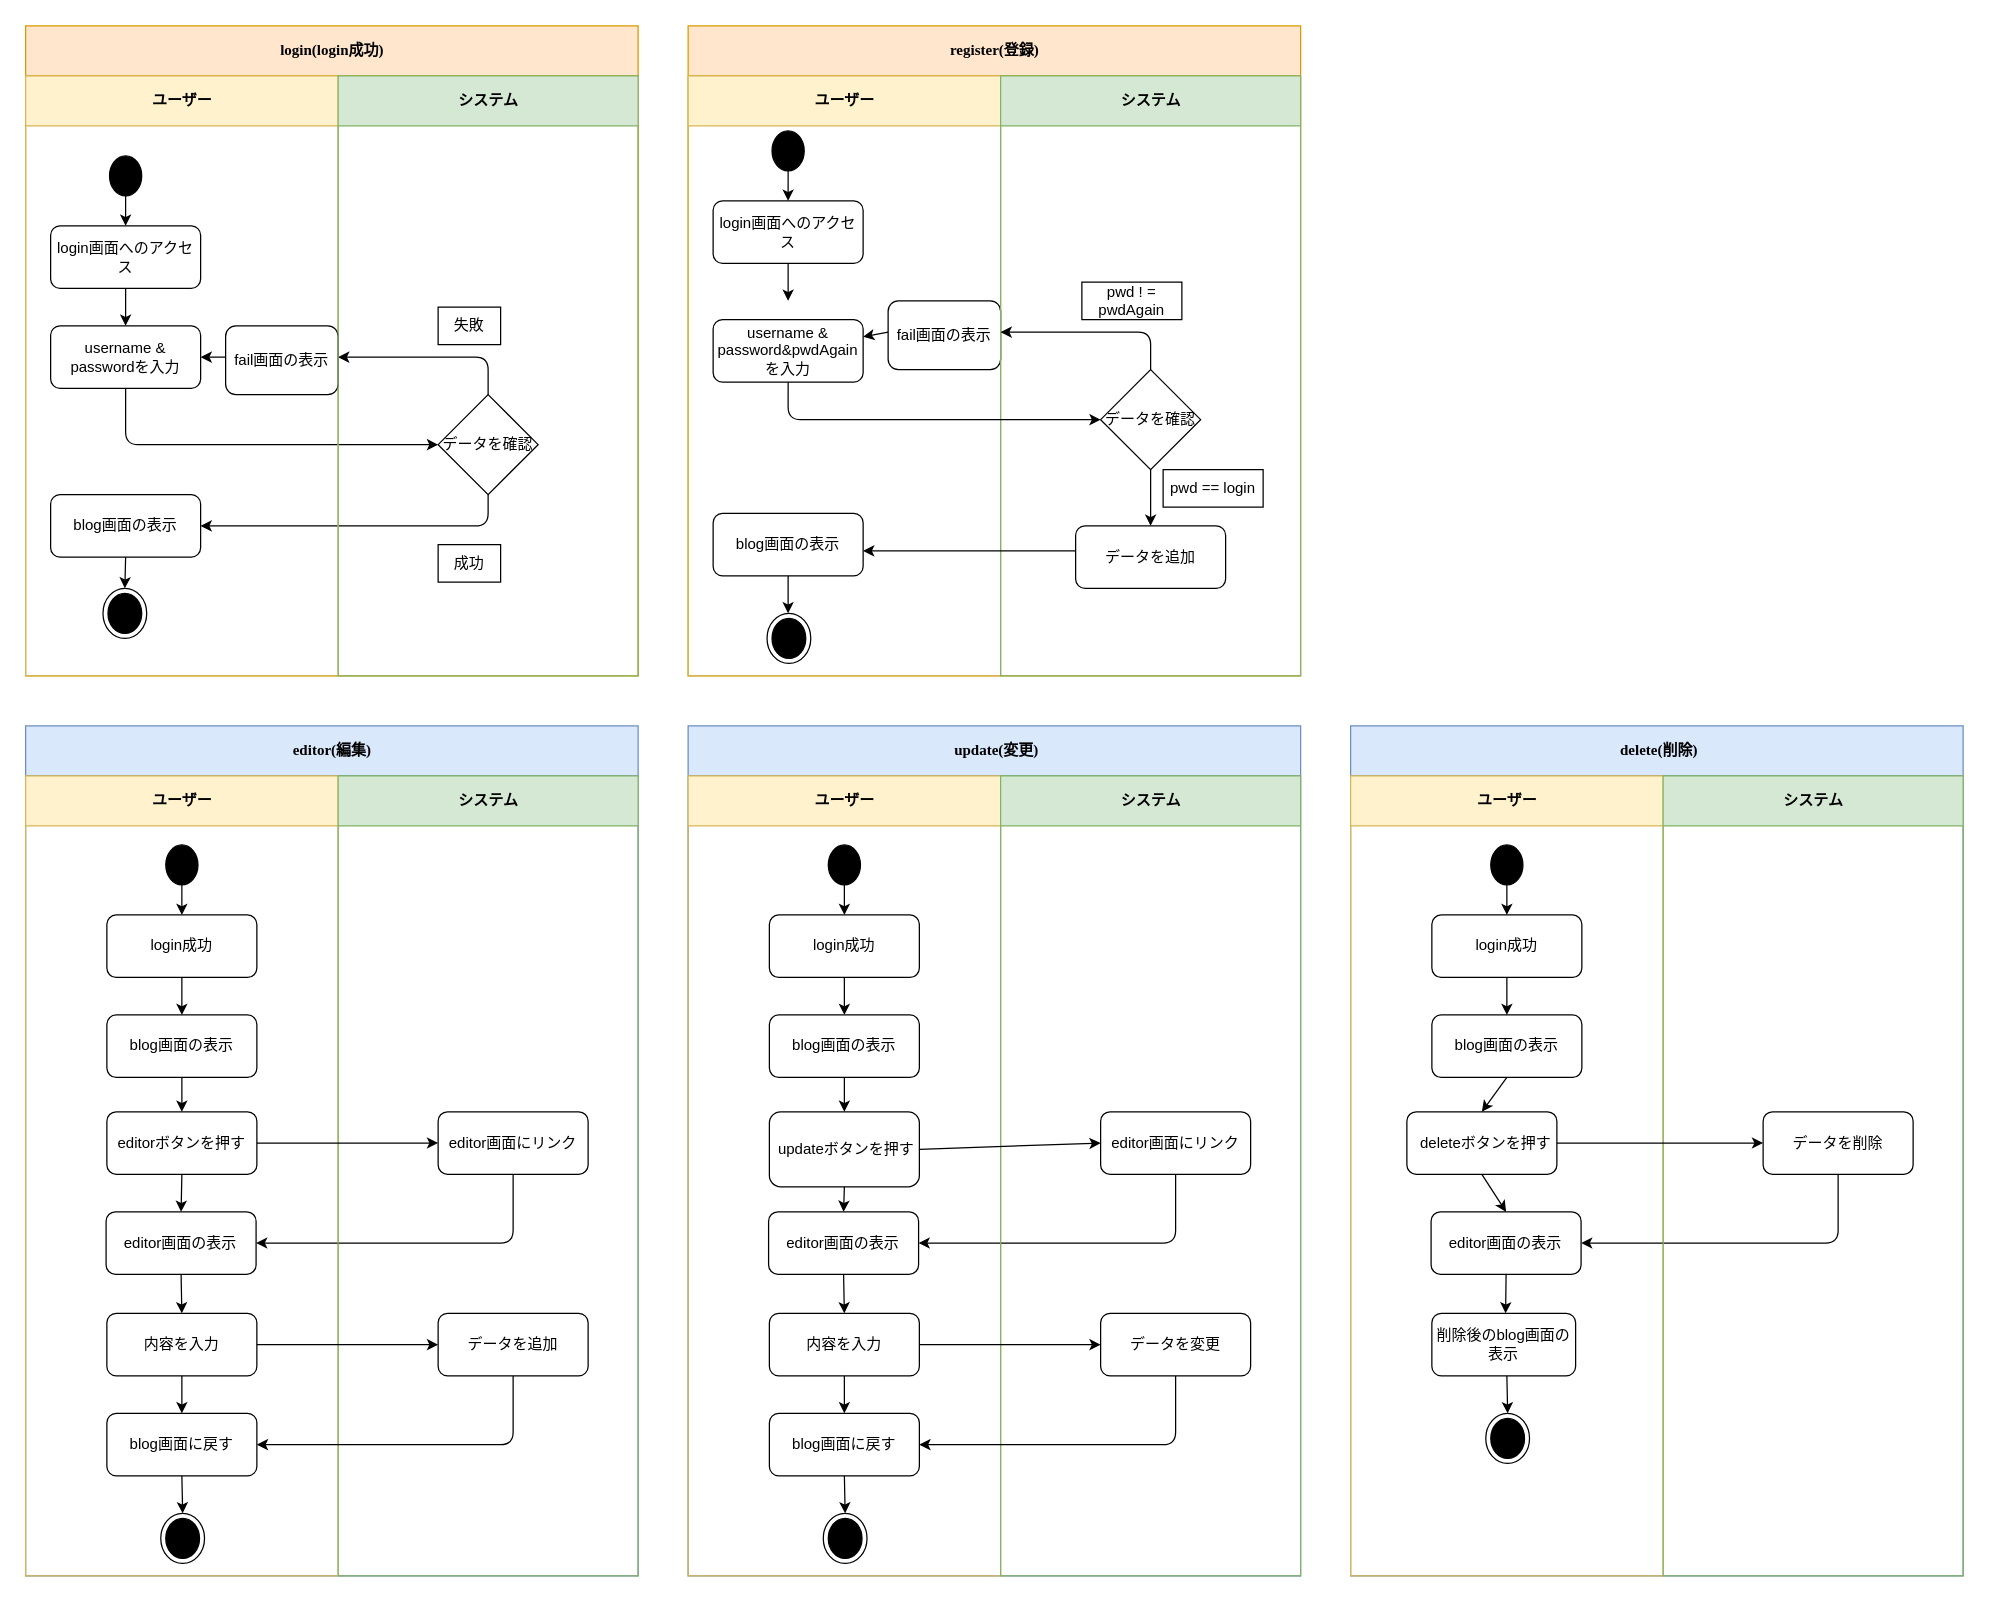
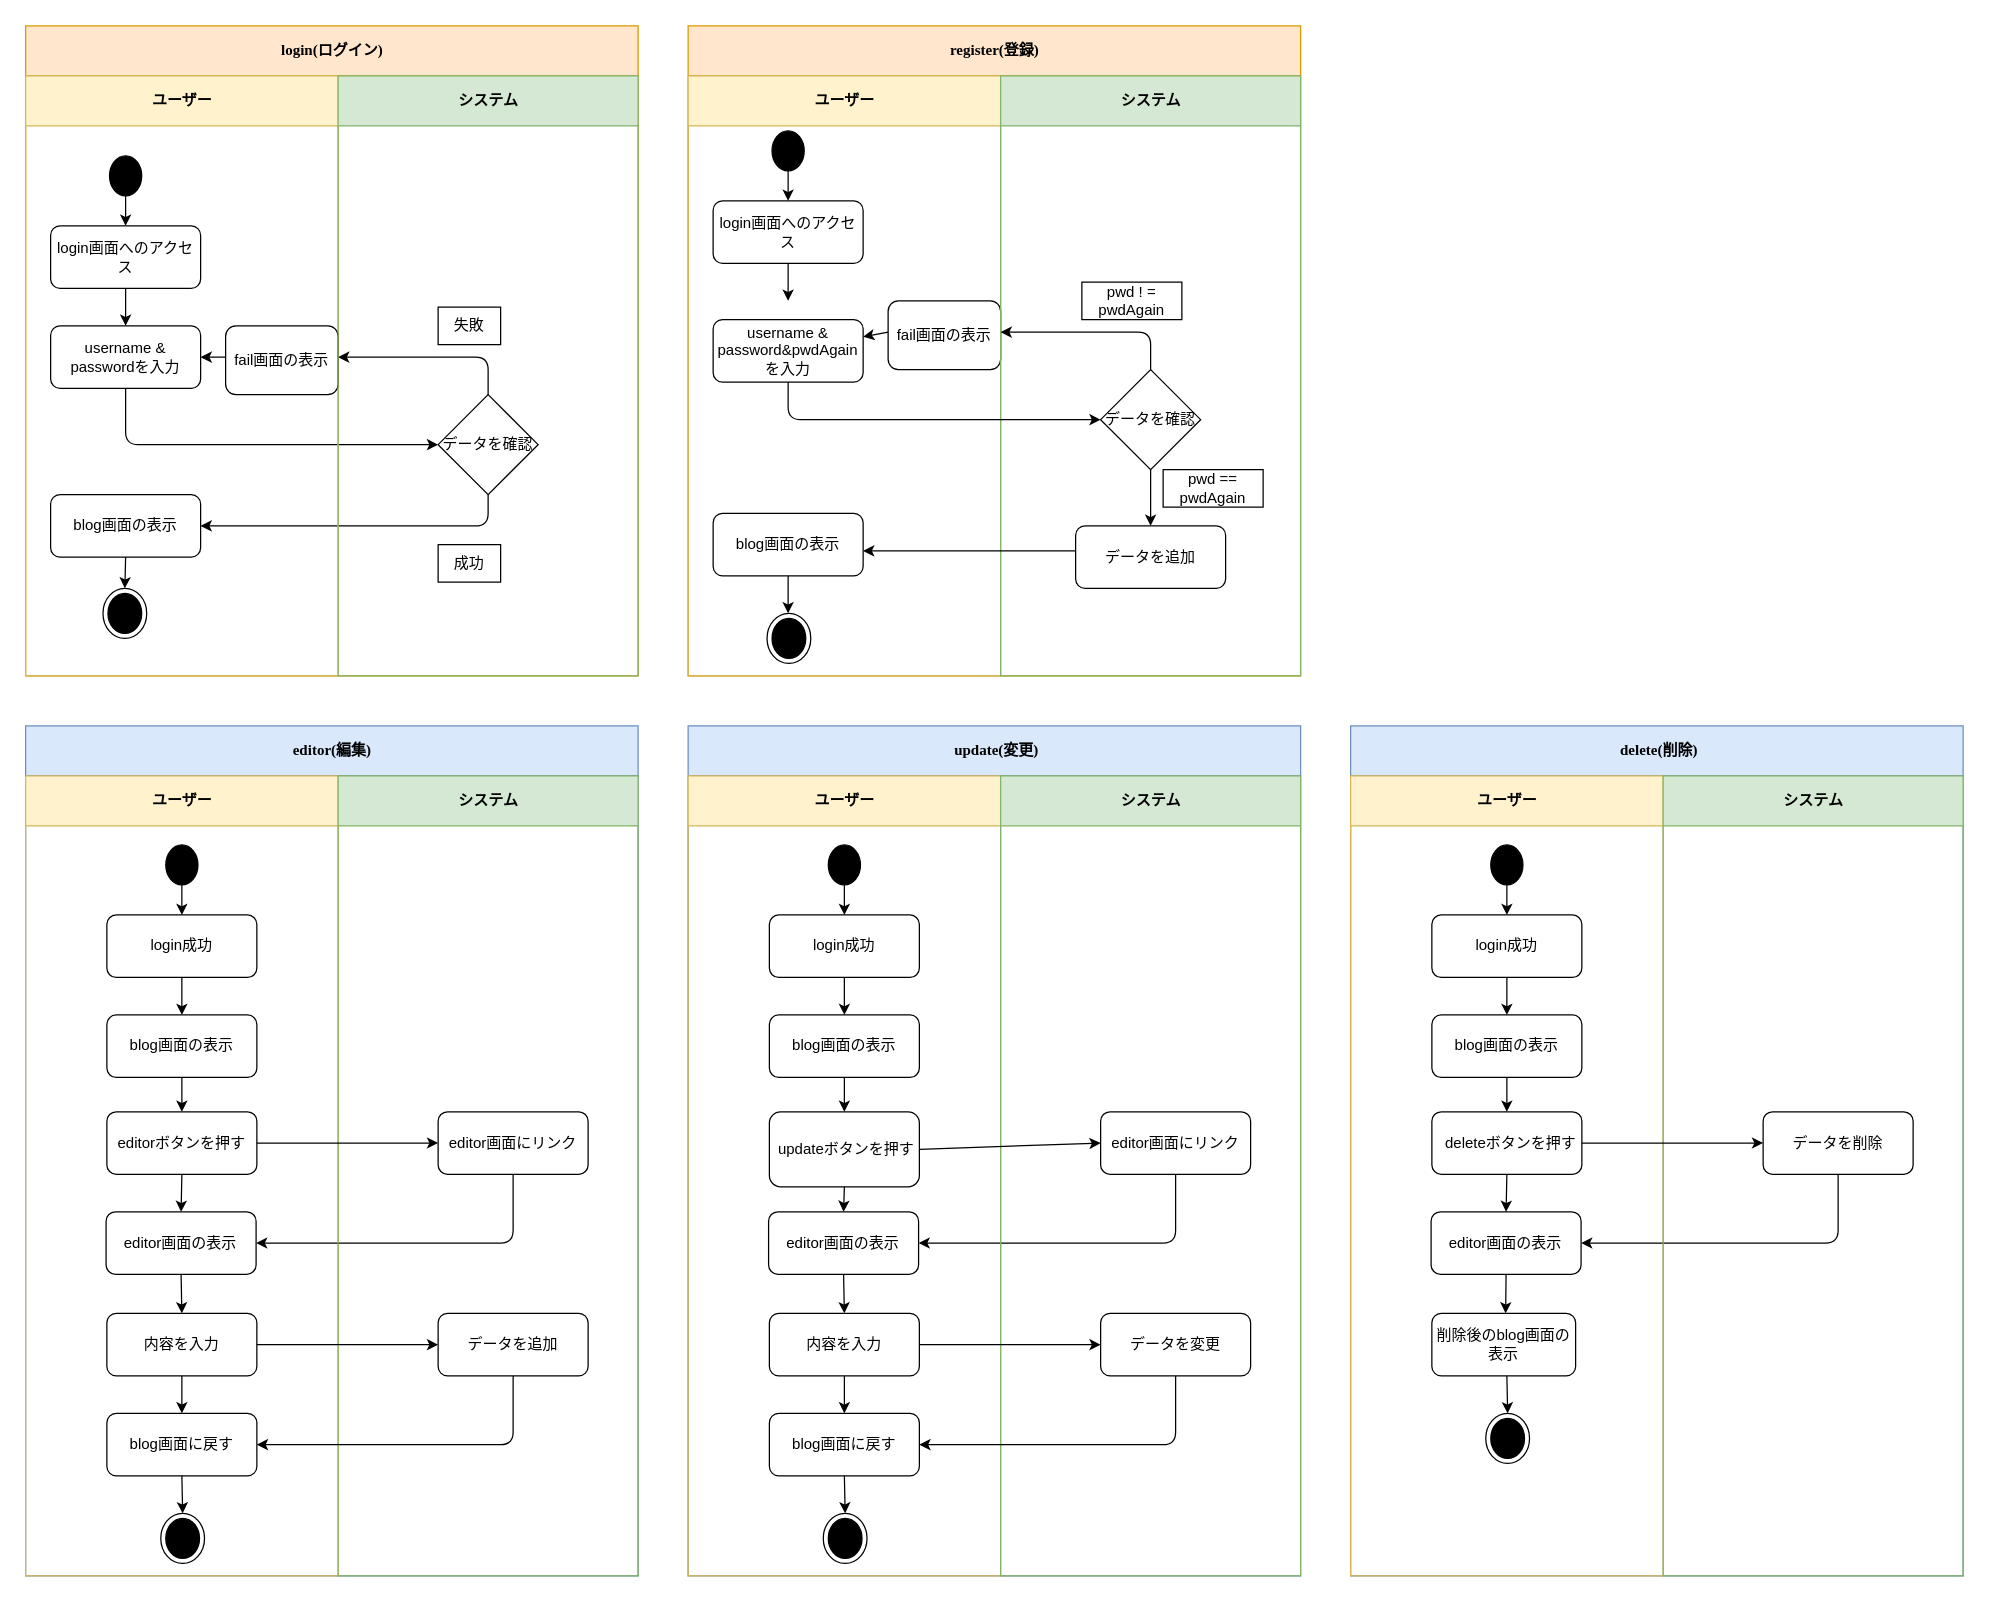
node "login(login成功)": label "login(login成功)" -> "login(ログイン)"
node "pwd == login": label "pwd == login" -> "pwd == pwdAgain"
node "deleteボタンを押す": moved (1482, 1143) -> (1507, 1143)
